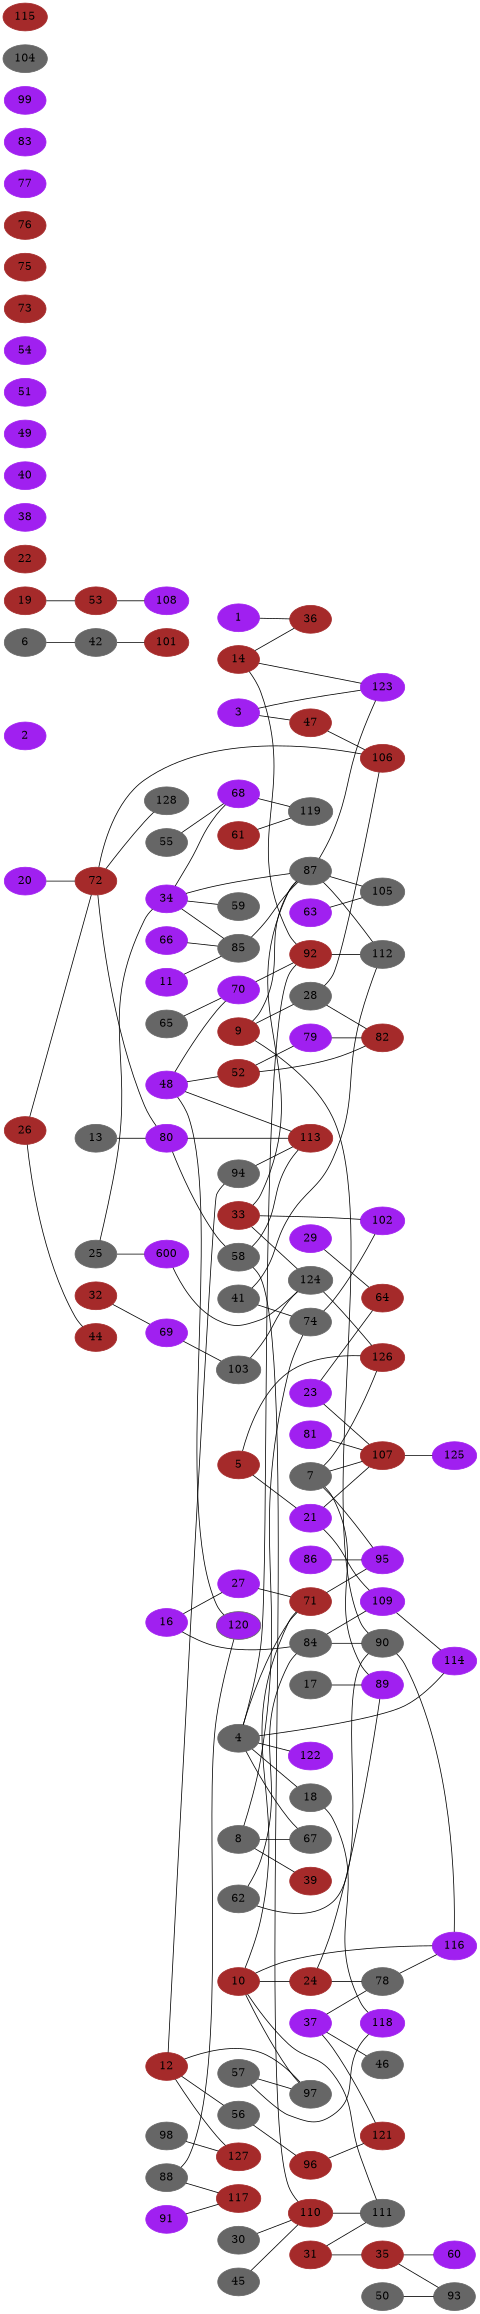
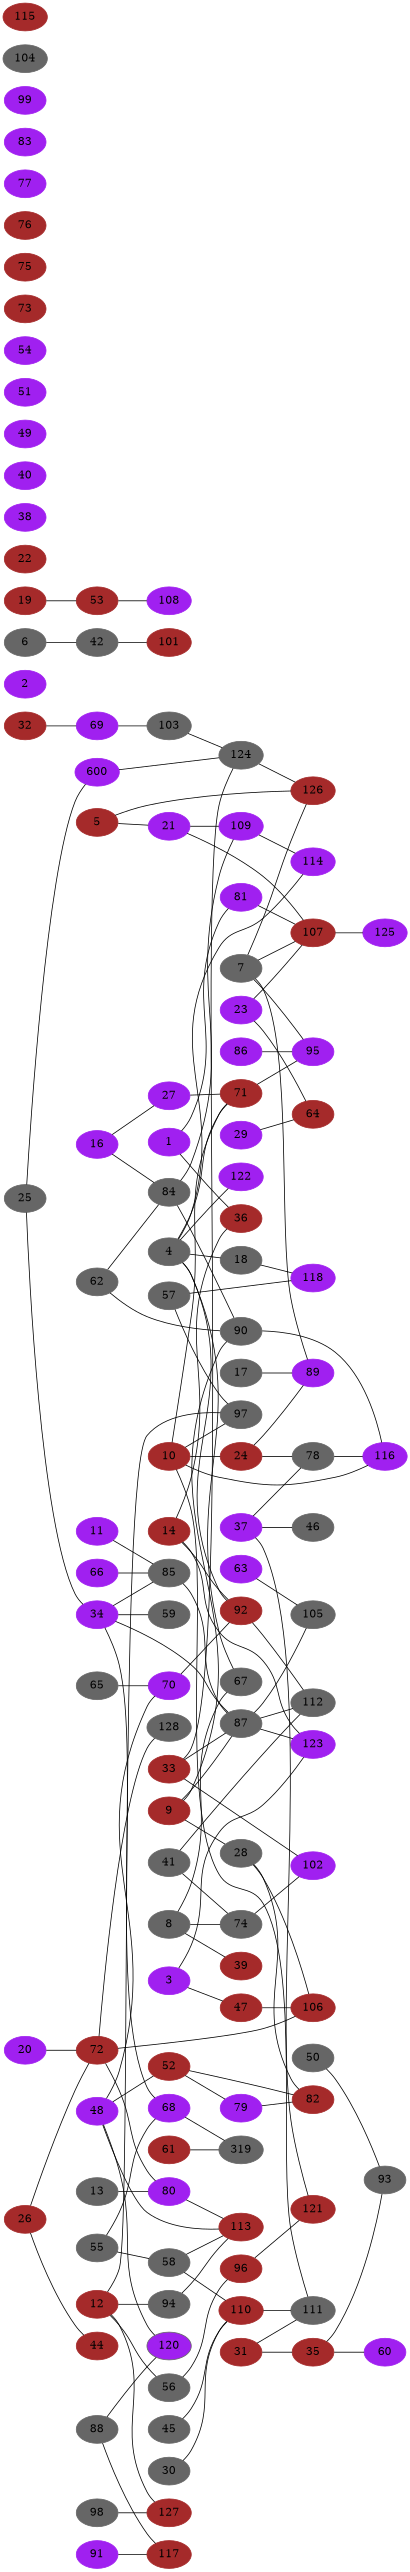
node "119": label "119" -> "319"
edge "81" -- "1": added
edge "80" -- "58": now "55" -- "58"
